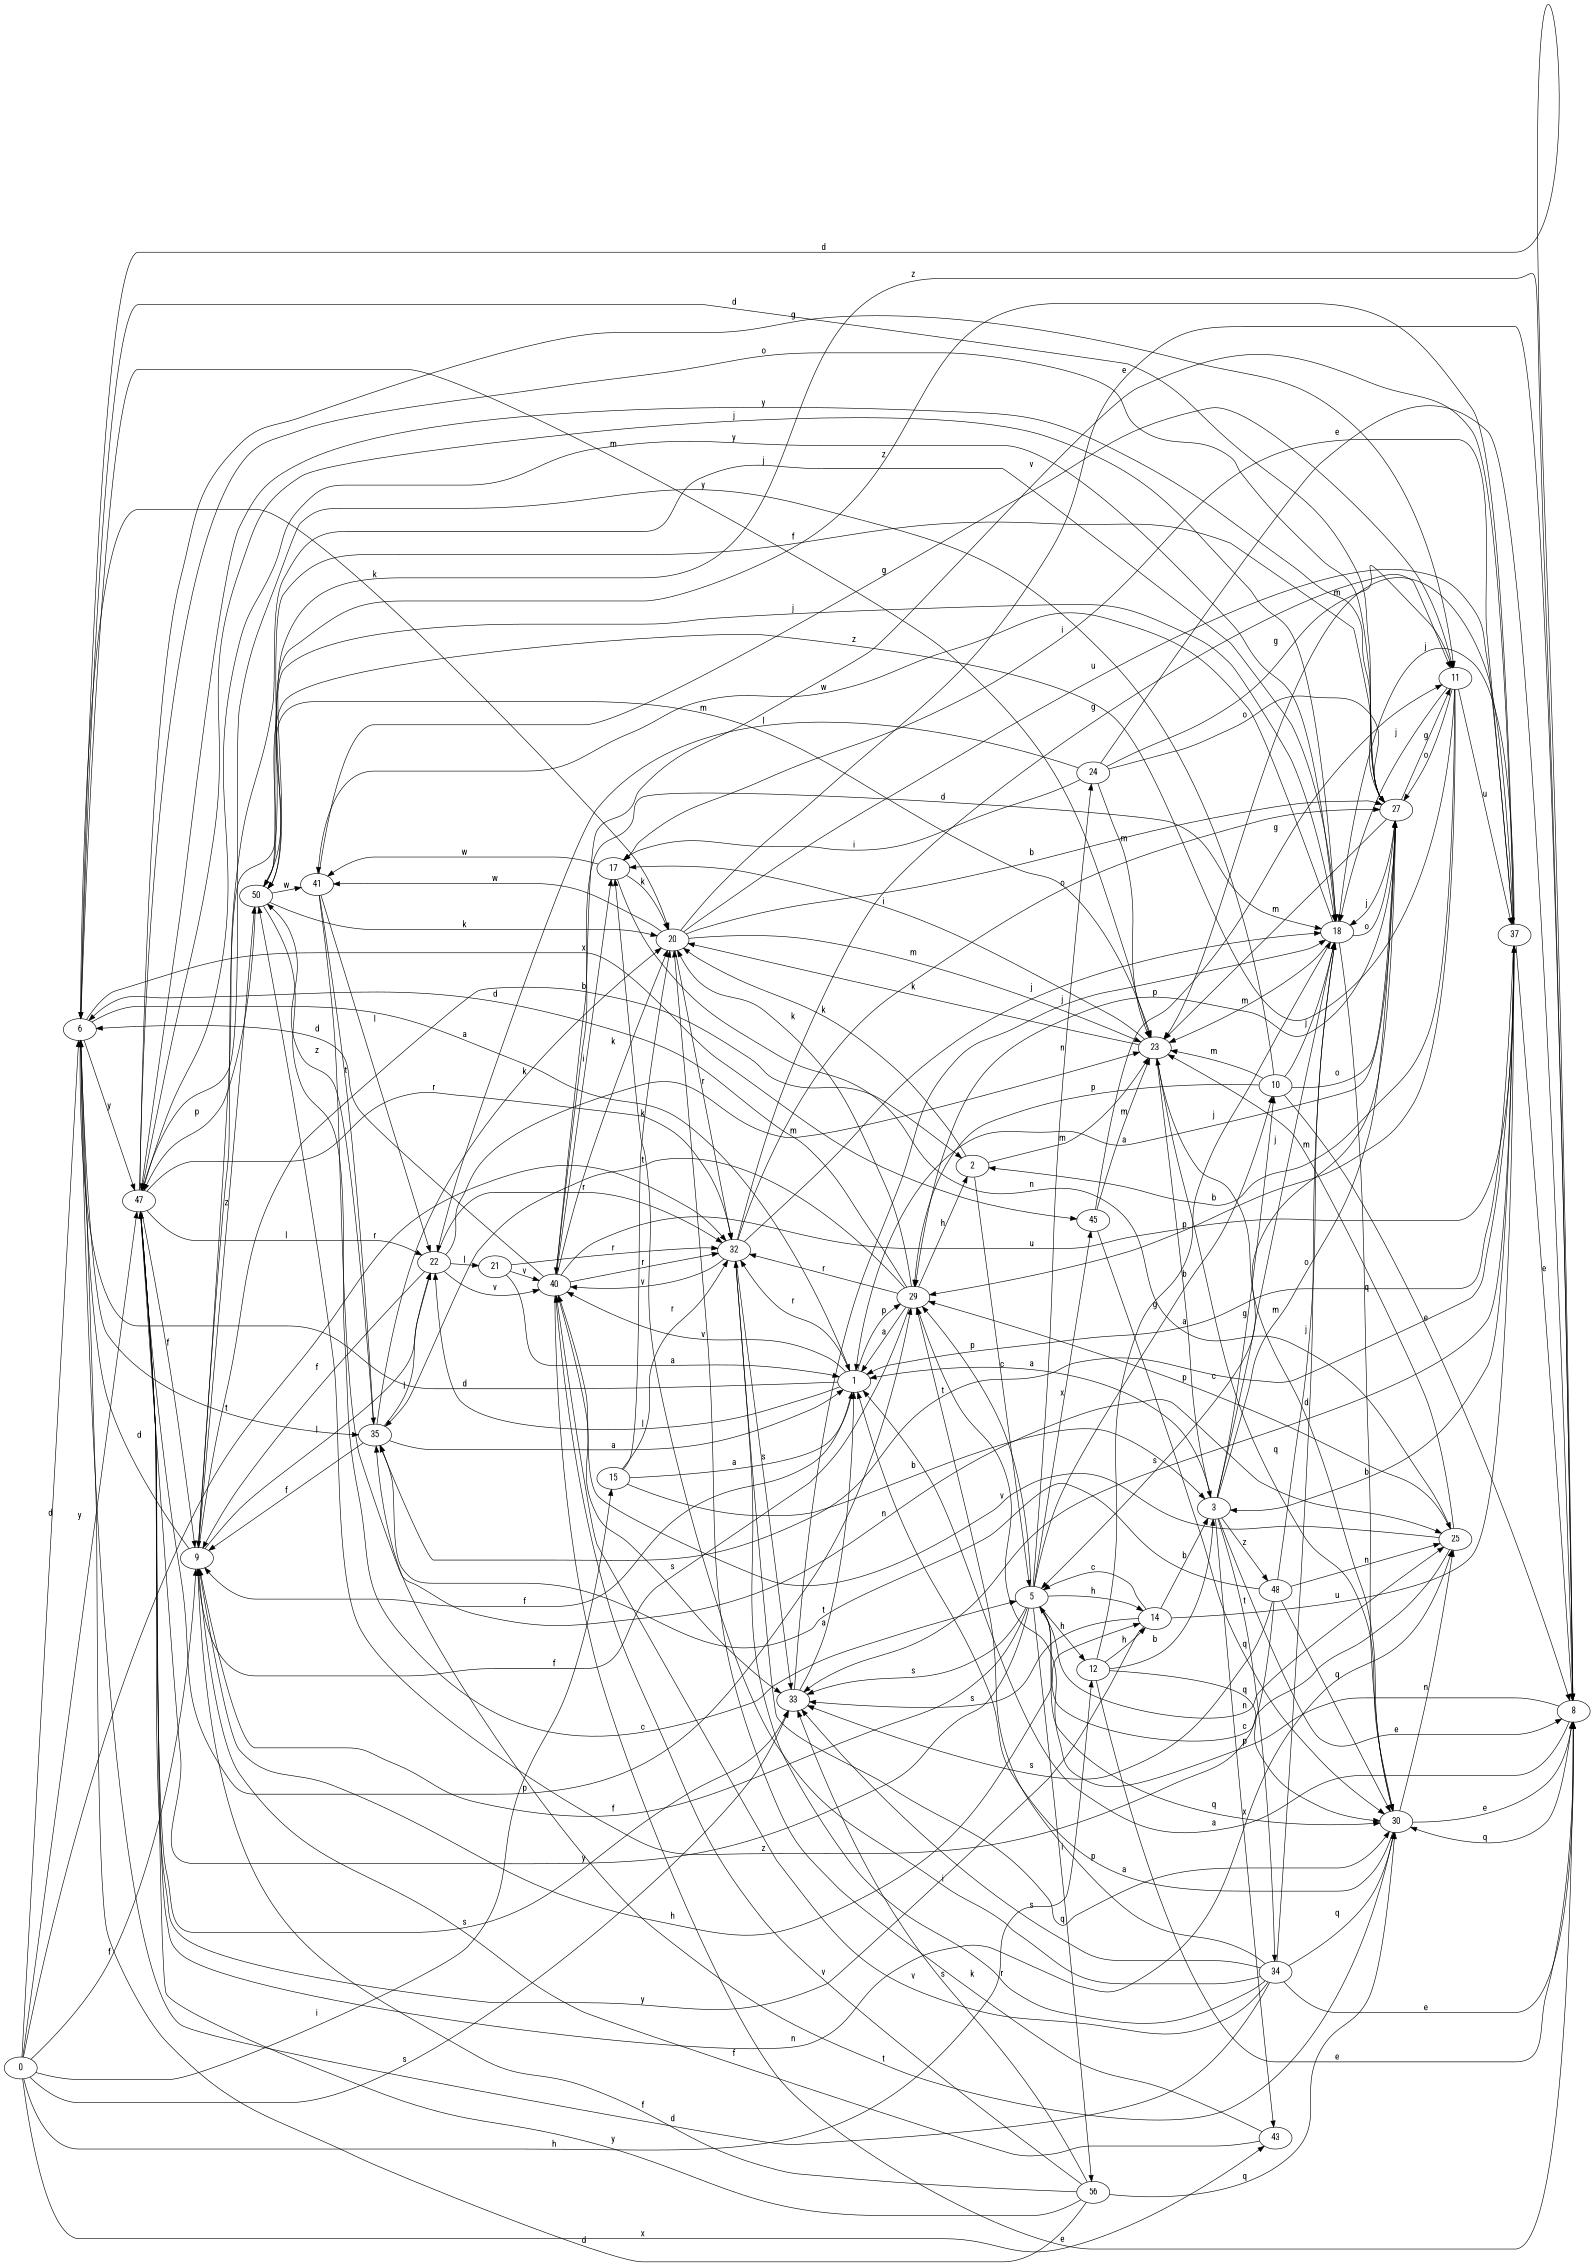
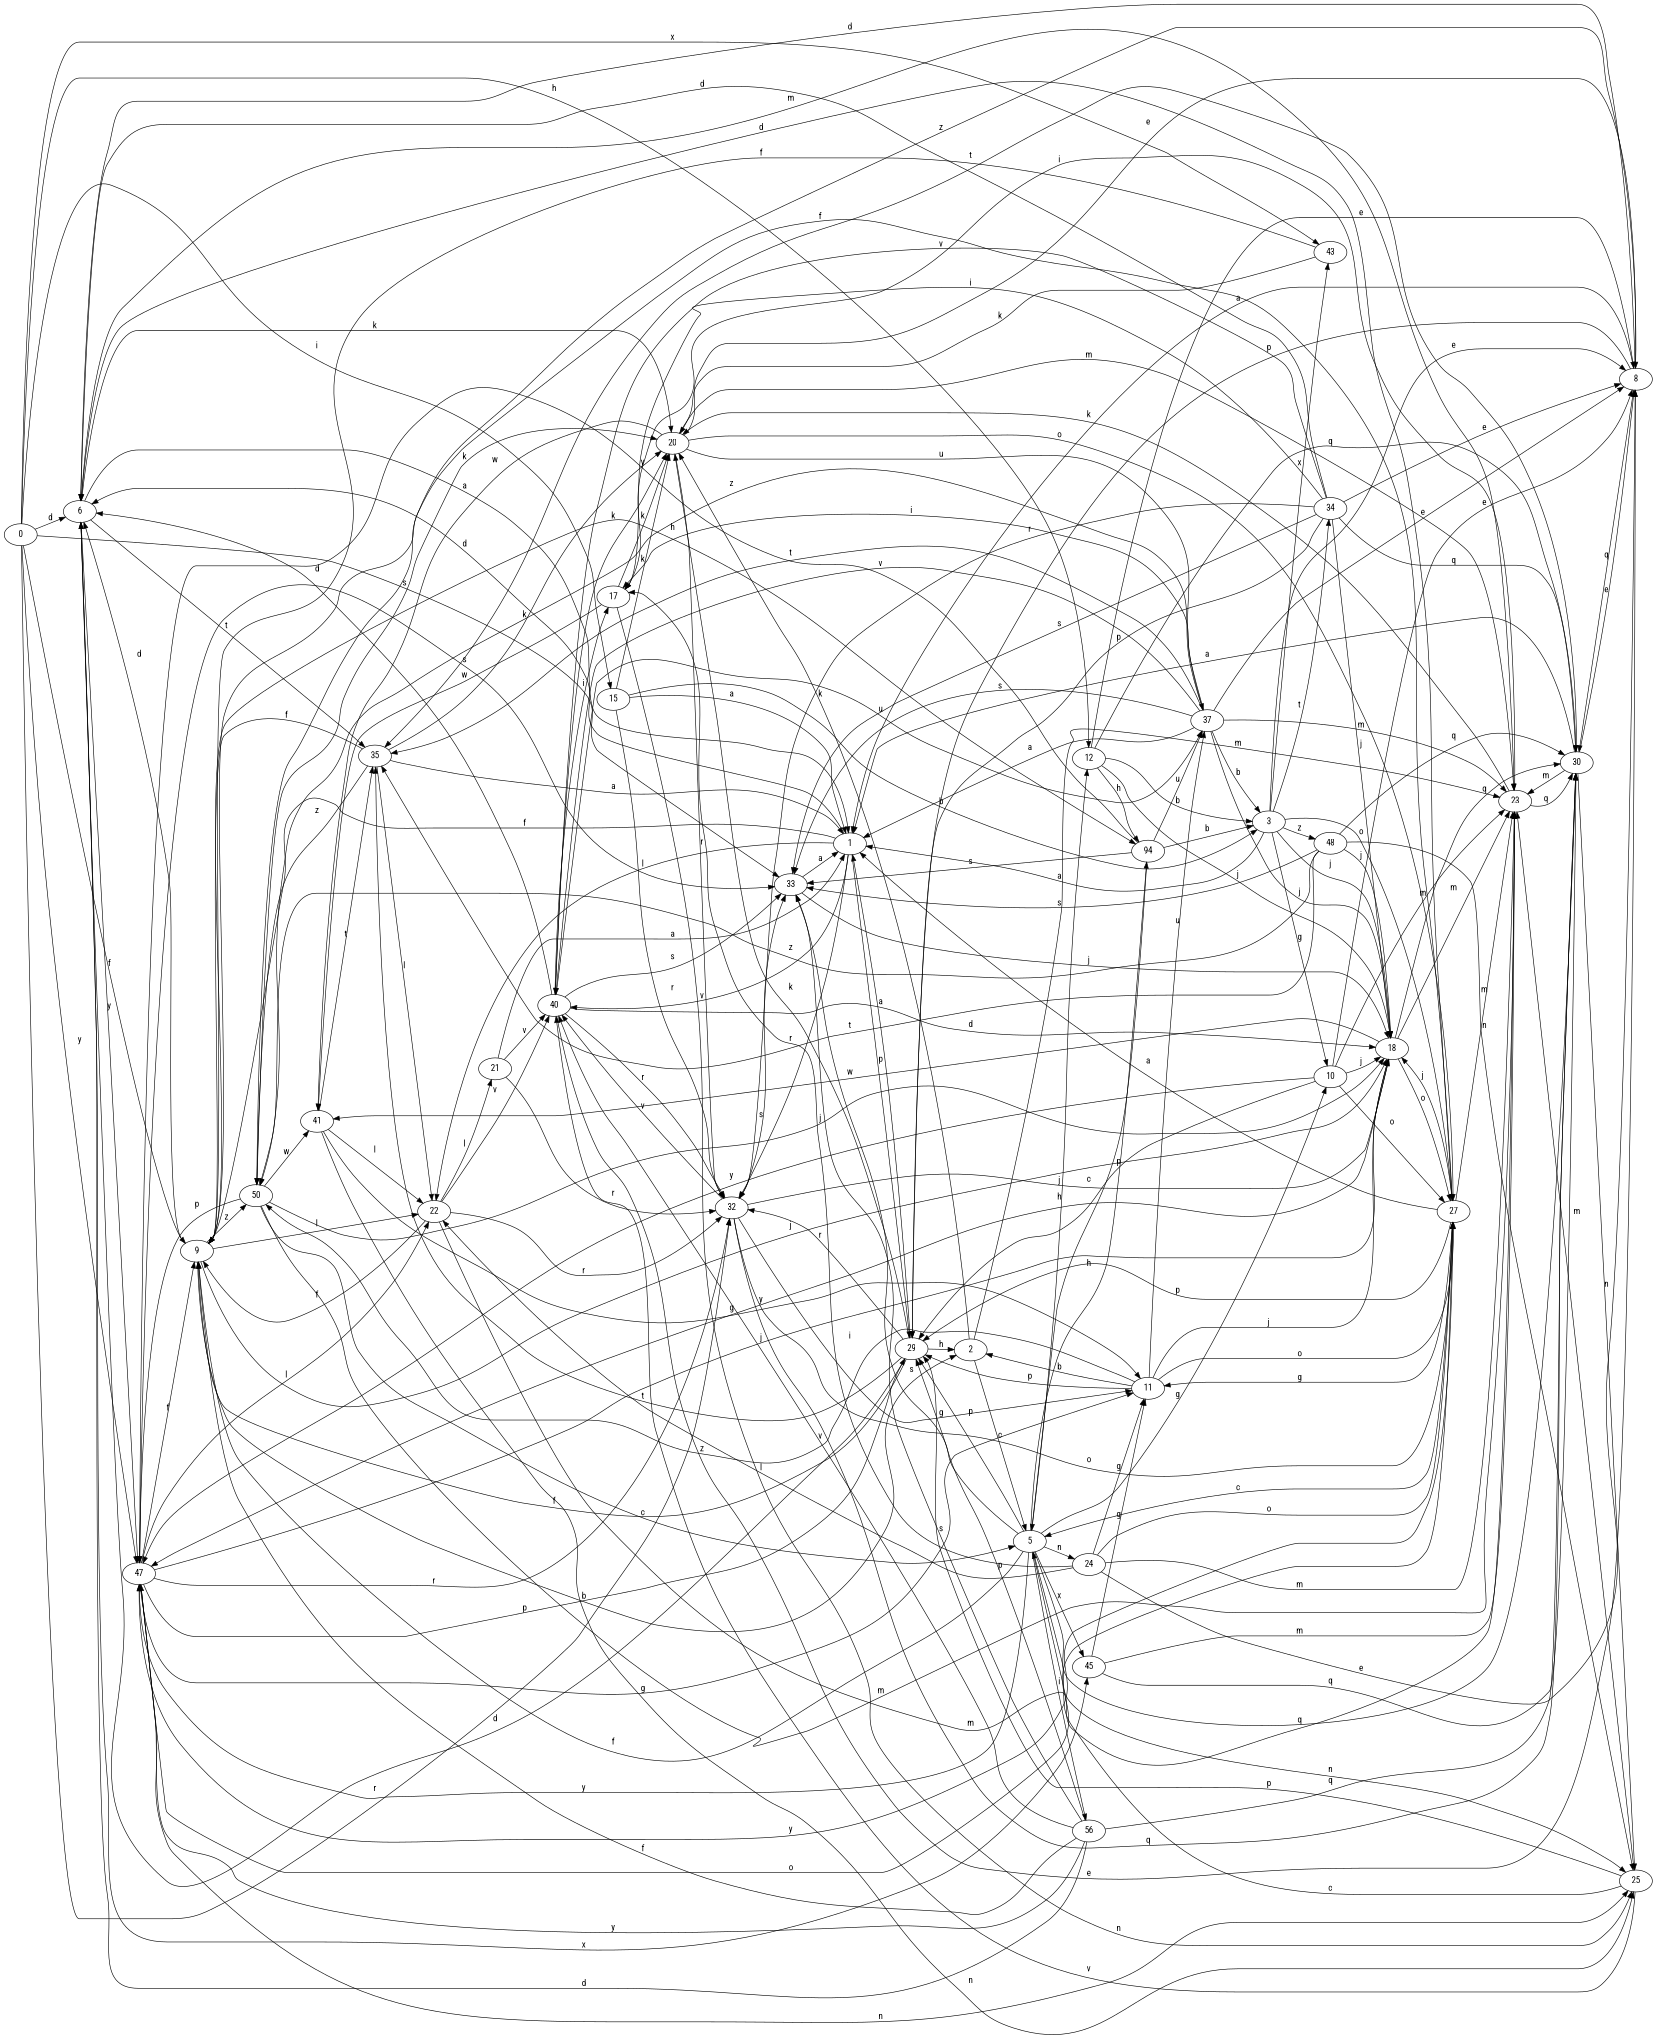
edge "20" -> "27": label "b" -> "o"
edge "23" -> "3": removed, label "b"
edge "34" -> "18": label "d" -> "j"
edge "56" -> "29": added, label "p"
node "14": label "14" -> "94"
